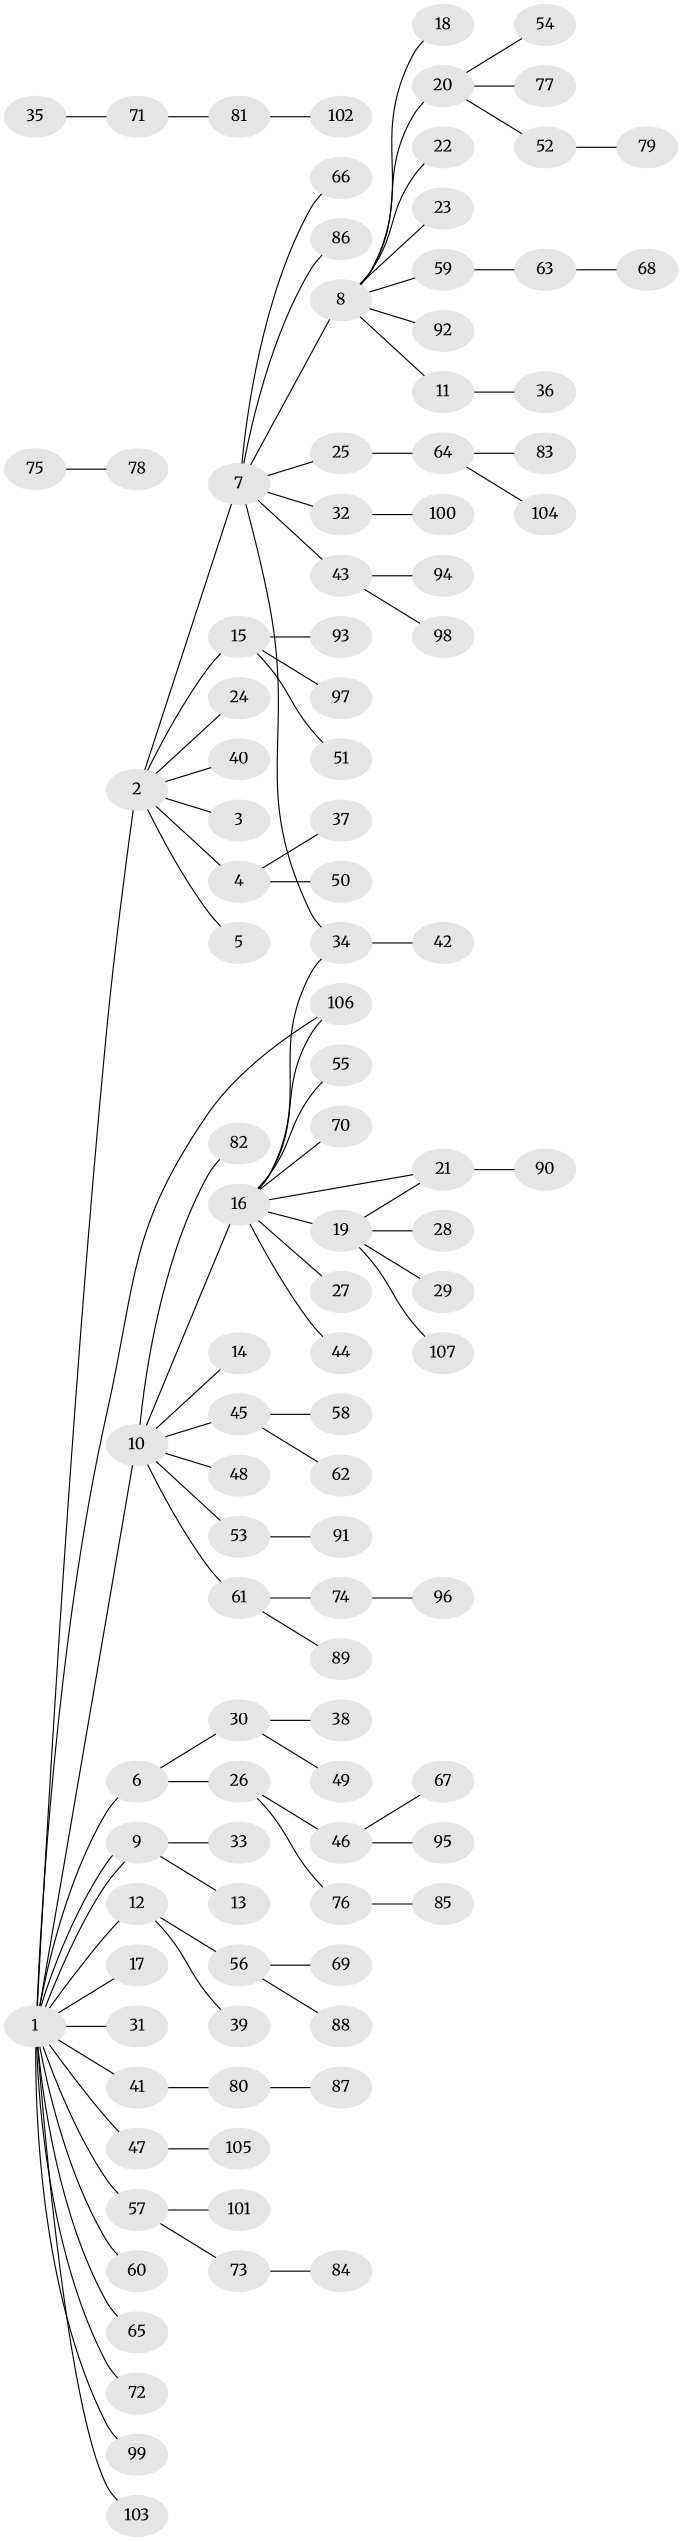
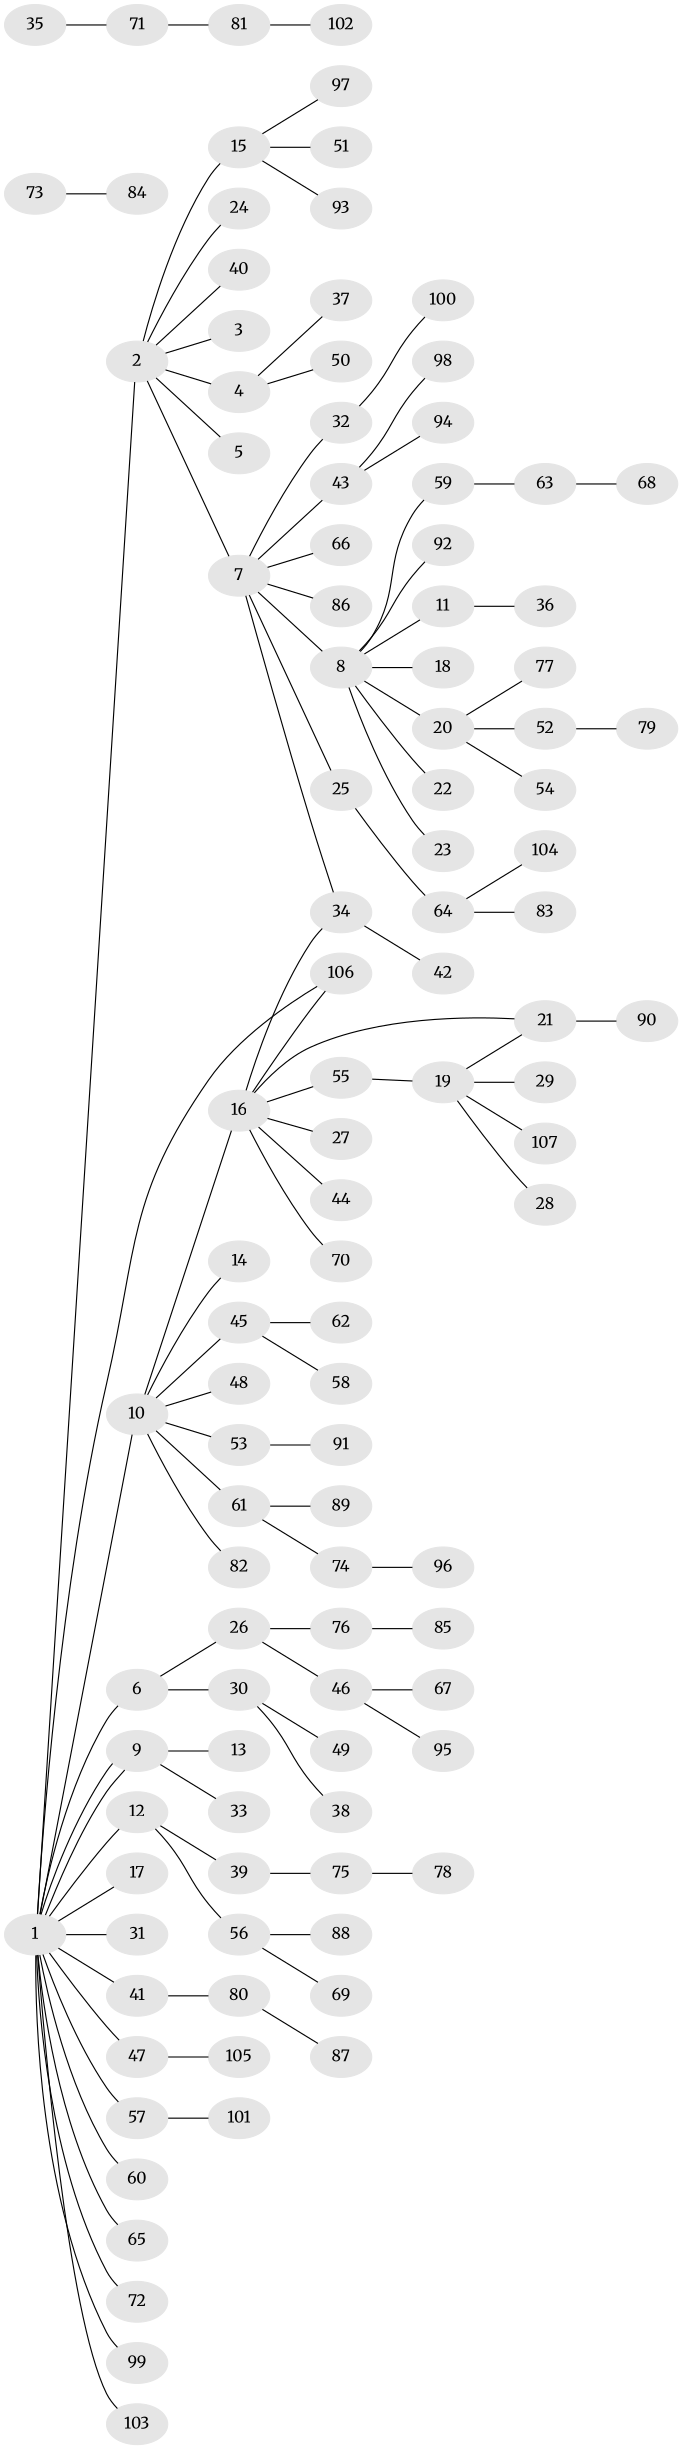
edge "16" -- "19": now "55" -- "19"
edge "39" -- "75": added
edge "57" -- "73": removed
